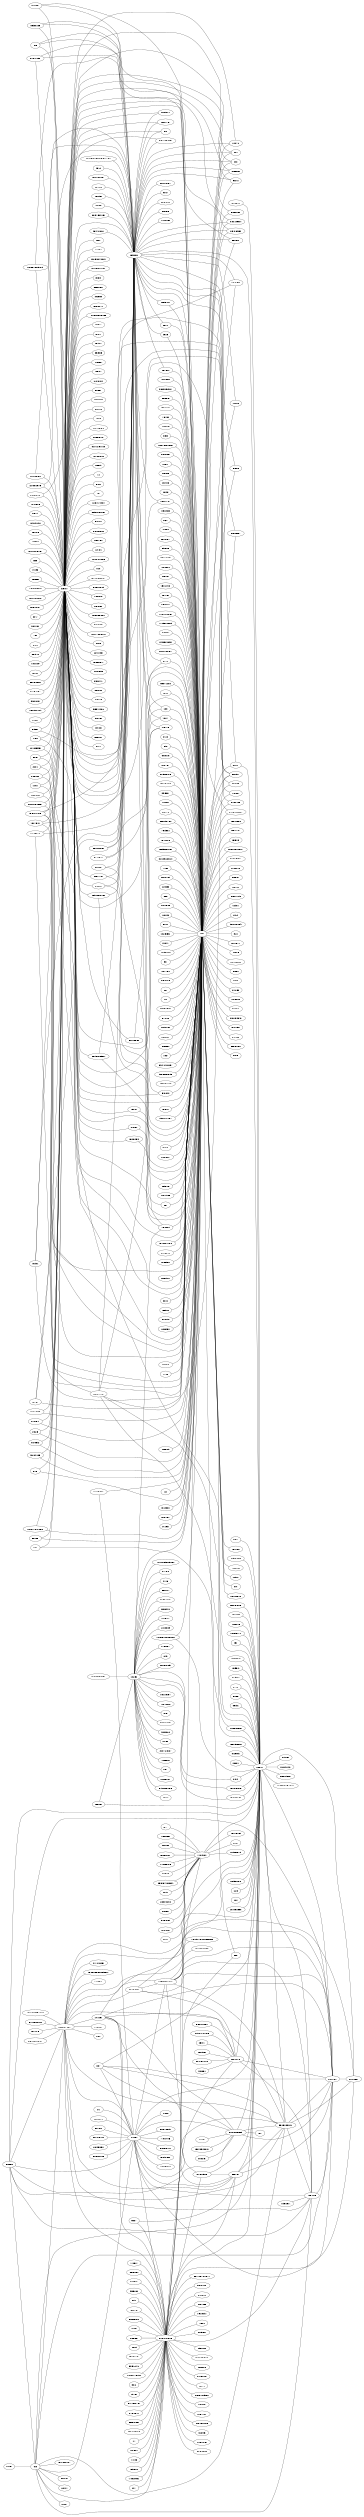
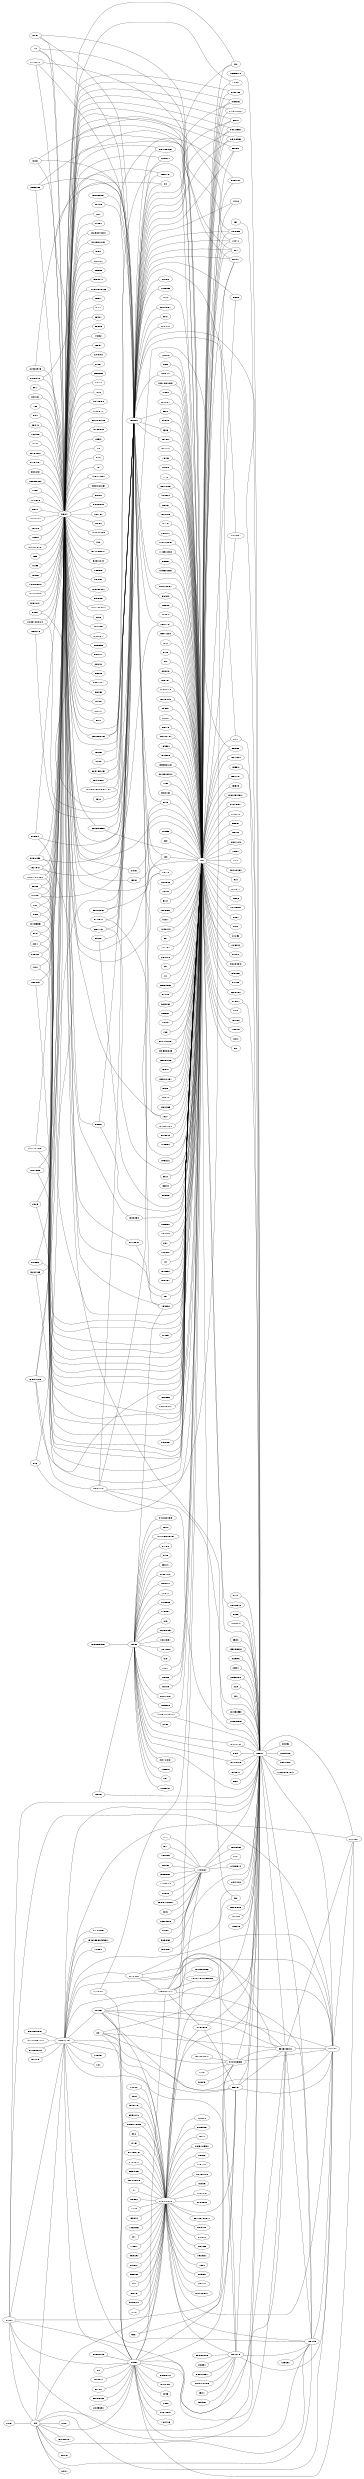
node "chrisbloom": label "chrisbloom" -> "rblackwe"
edge "notbenh" -- "audreyt": added
edge "theory" -- "exodist": removed
node "jgr": removed
node "mpdehaan": label "mpdehaan" -> "node"
